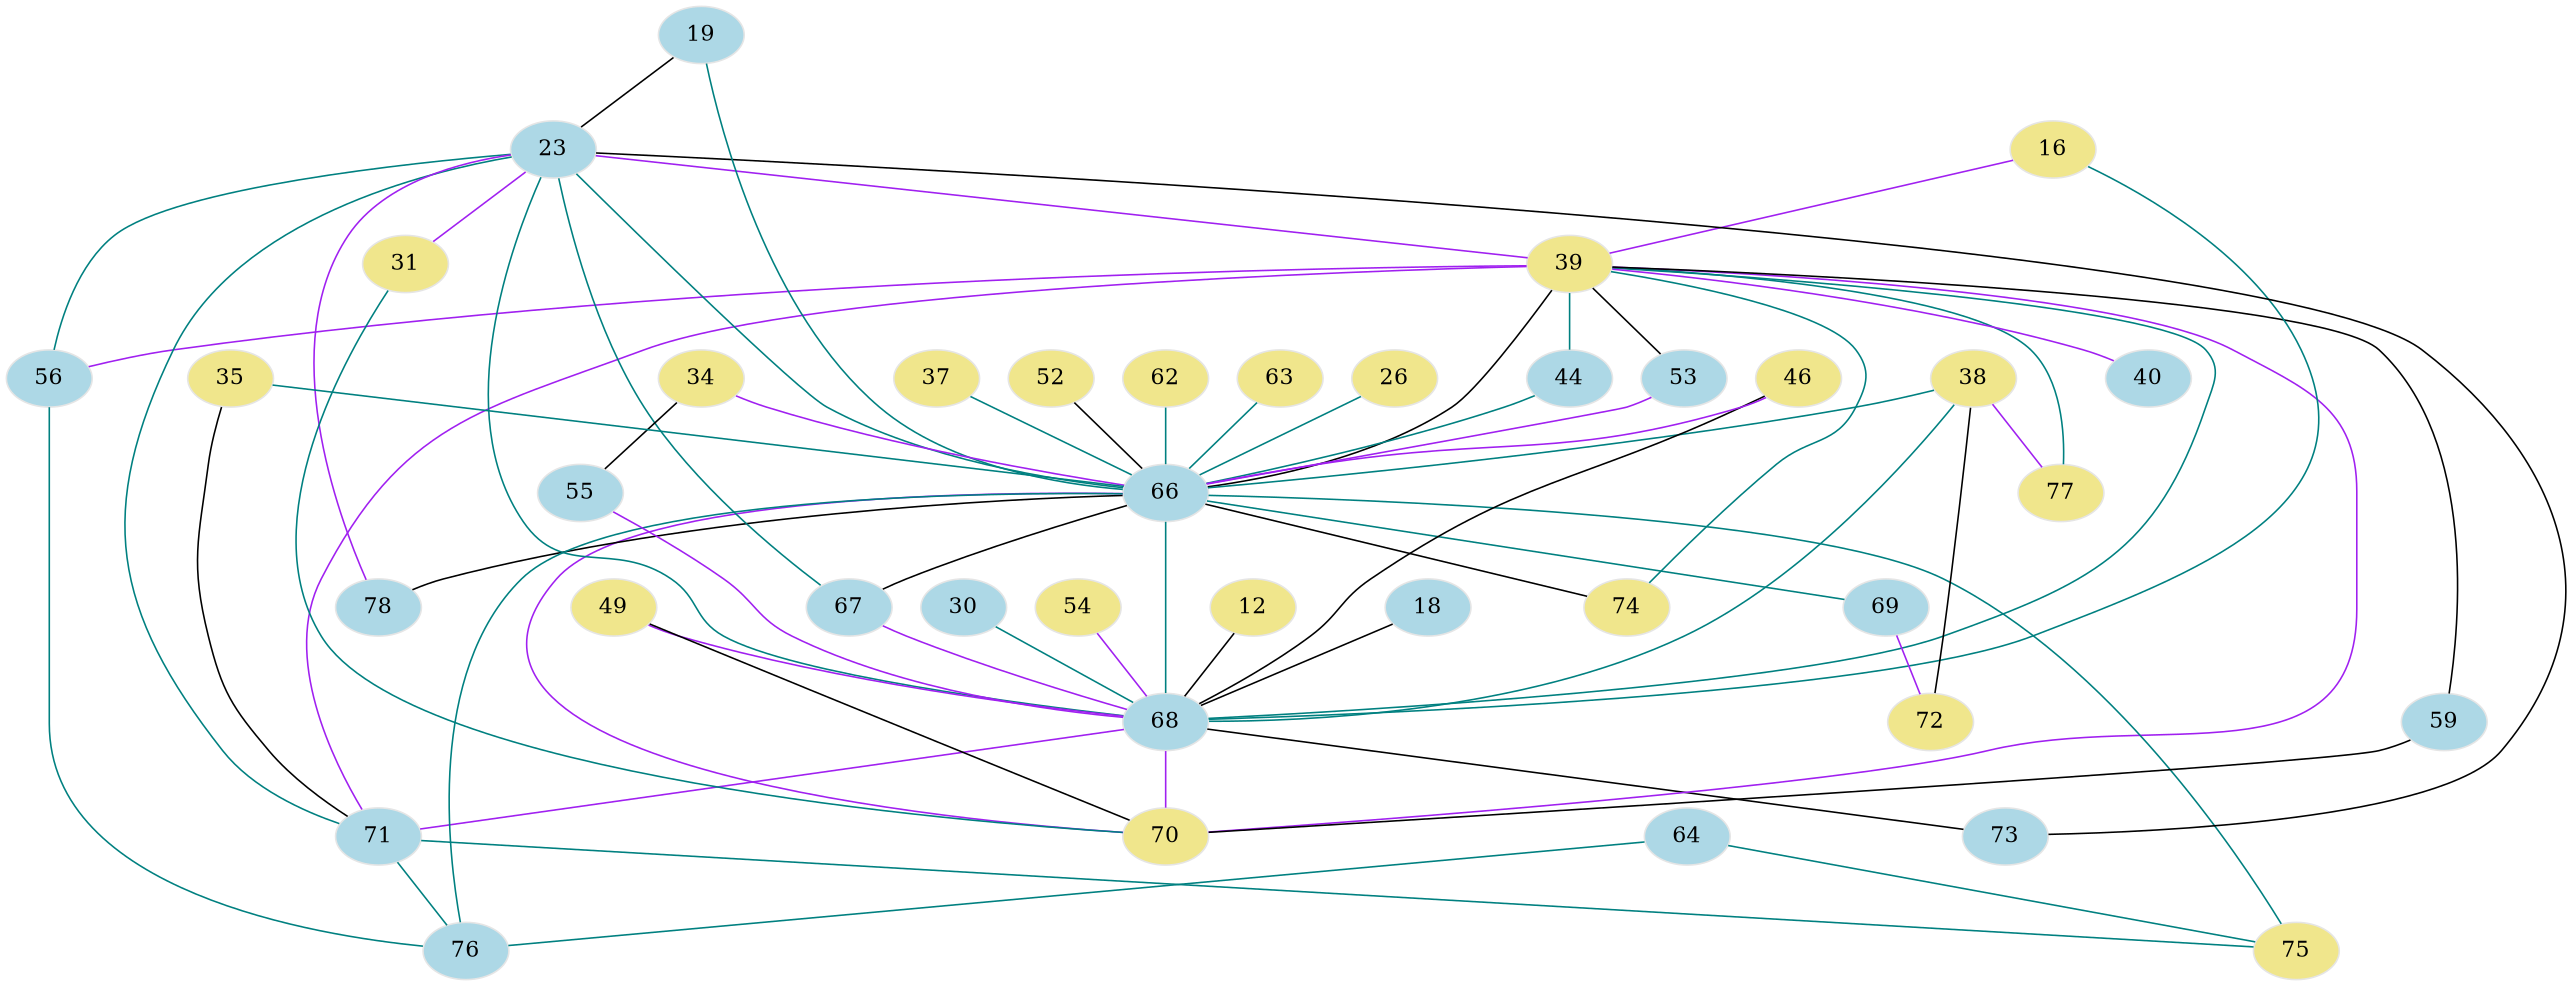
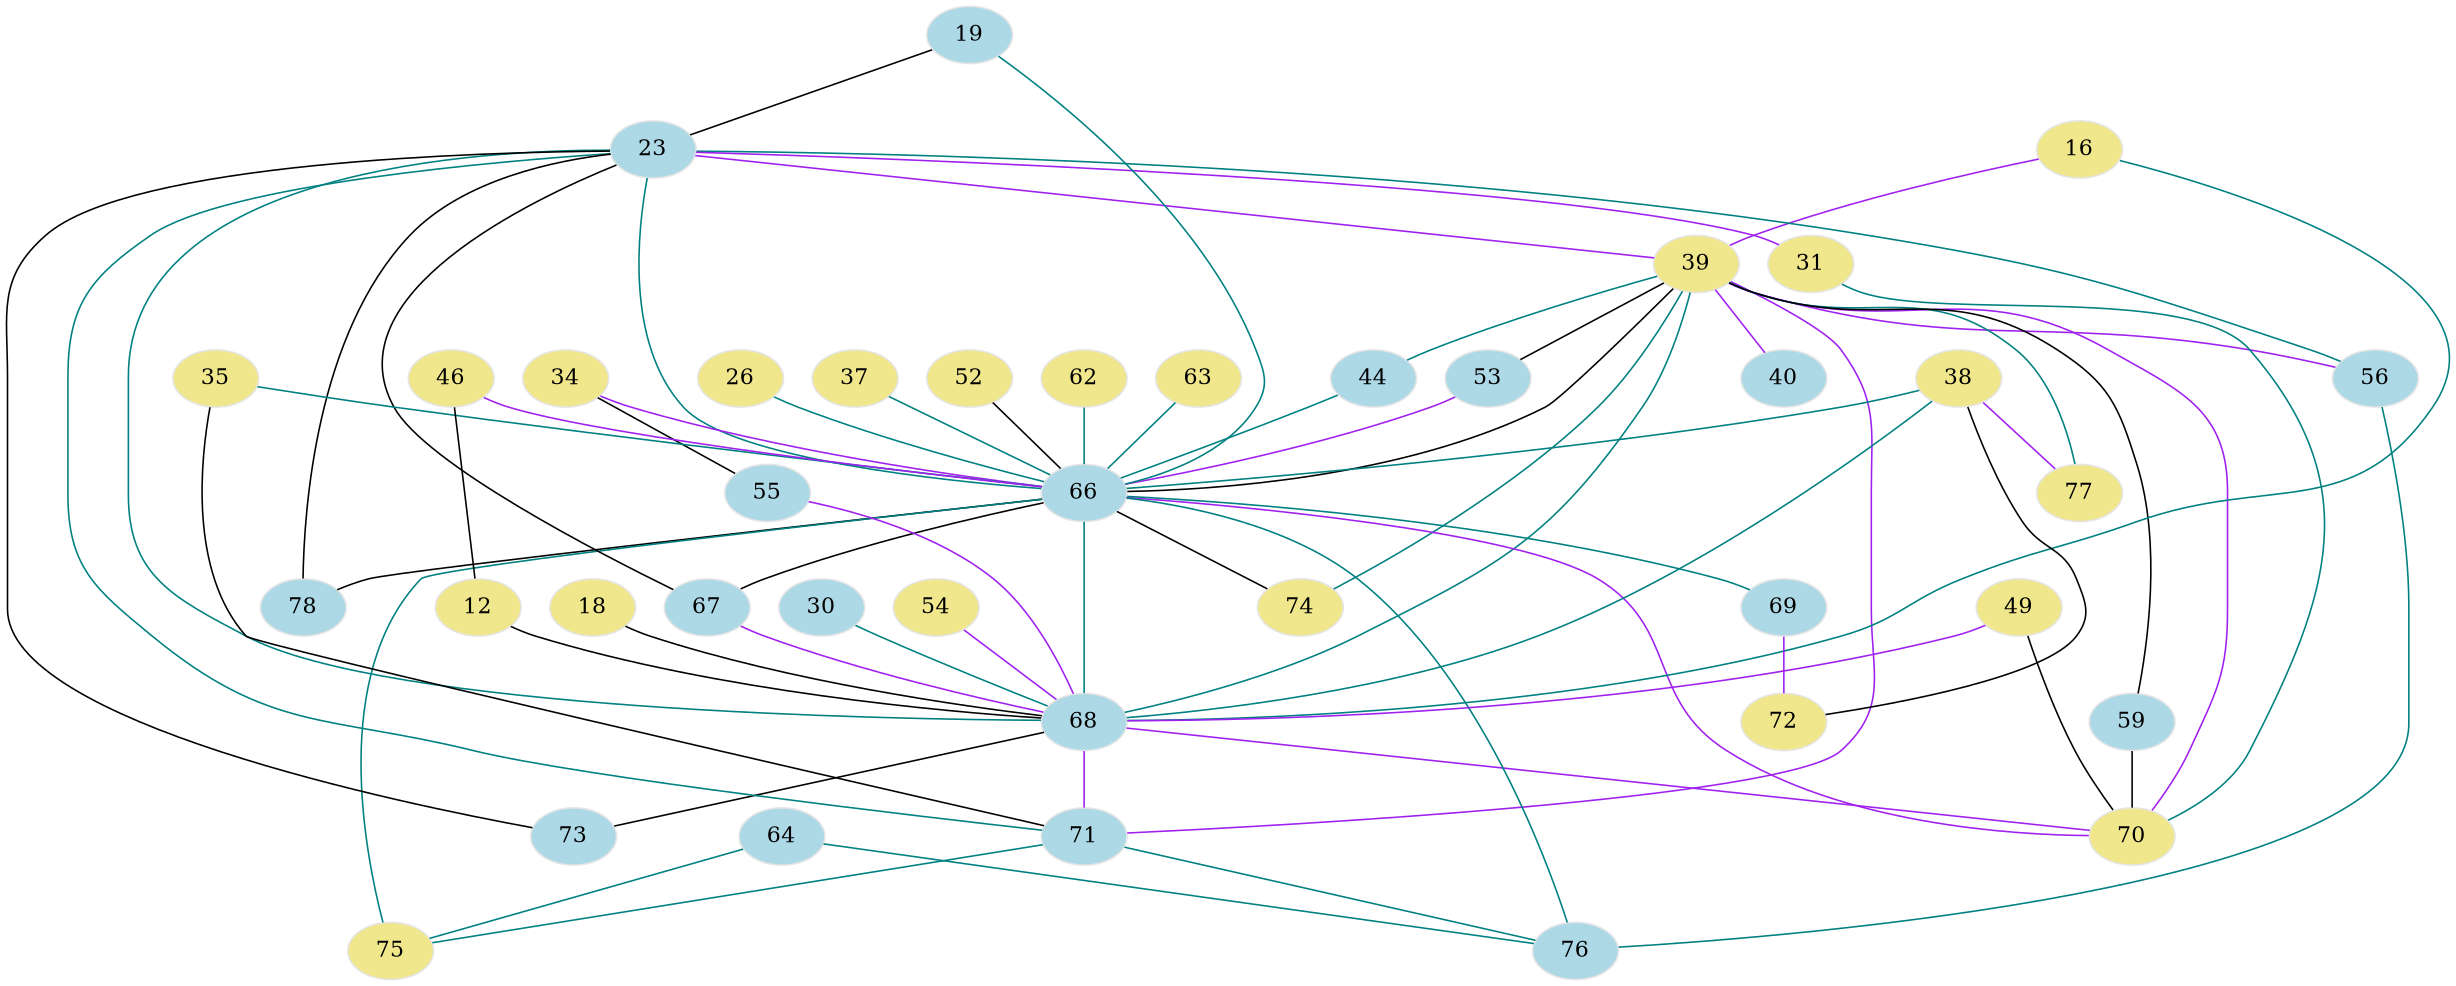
edge "23" -- "78": color purple -> black
edge "23" -- "67": color teal -> black
edge "46" -- "68": now "46" -- "12"
node "18": fillcolor lightblue -> khaki
